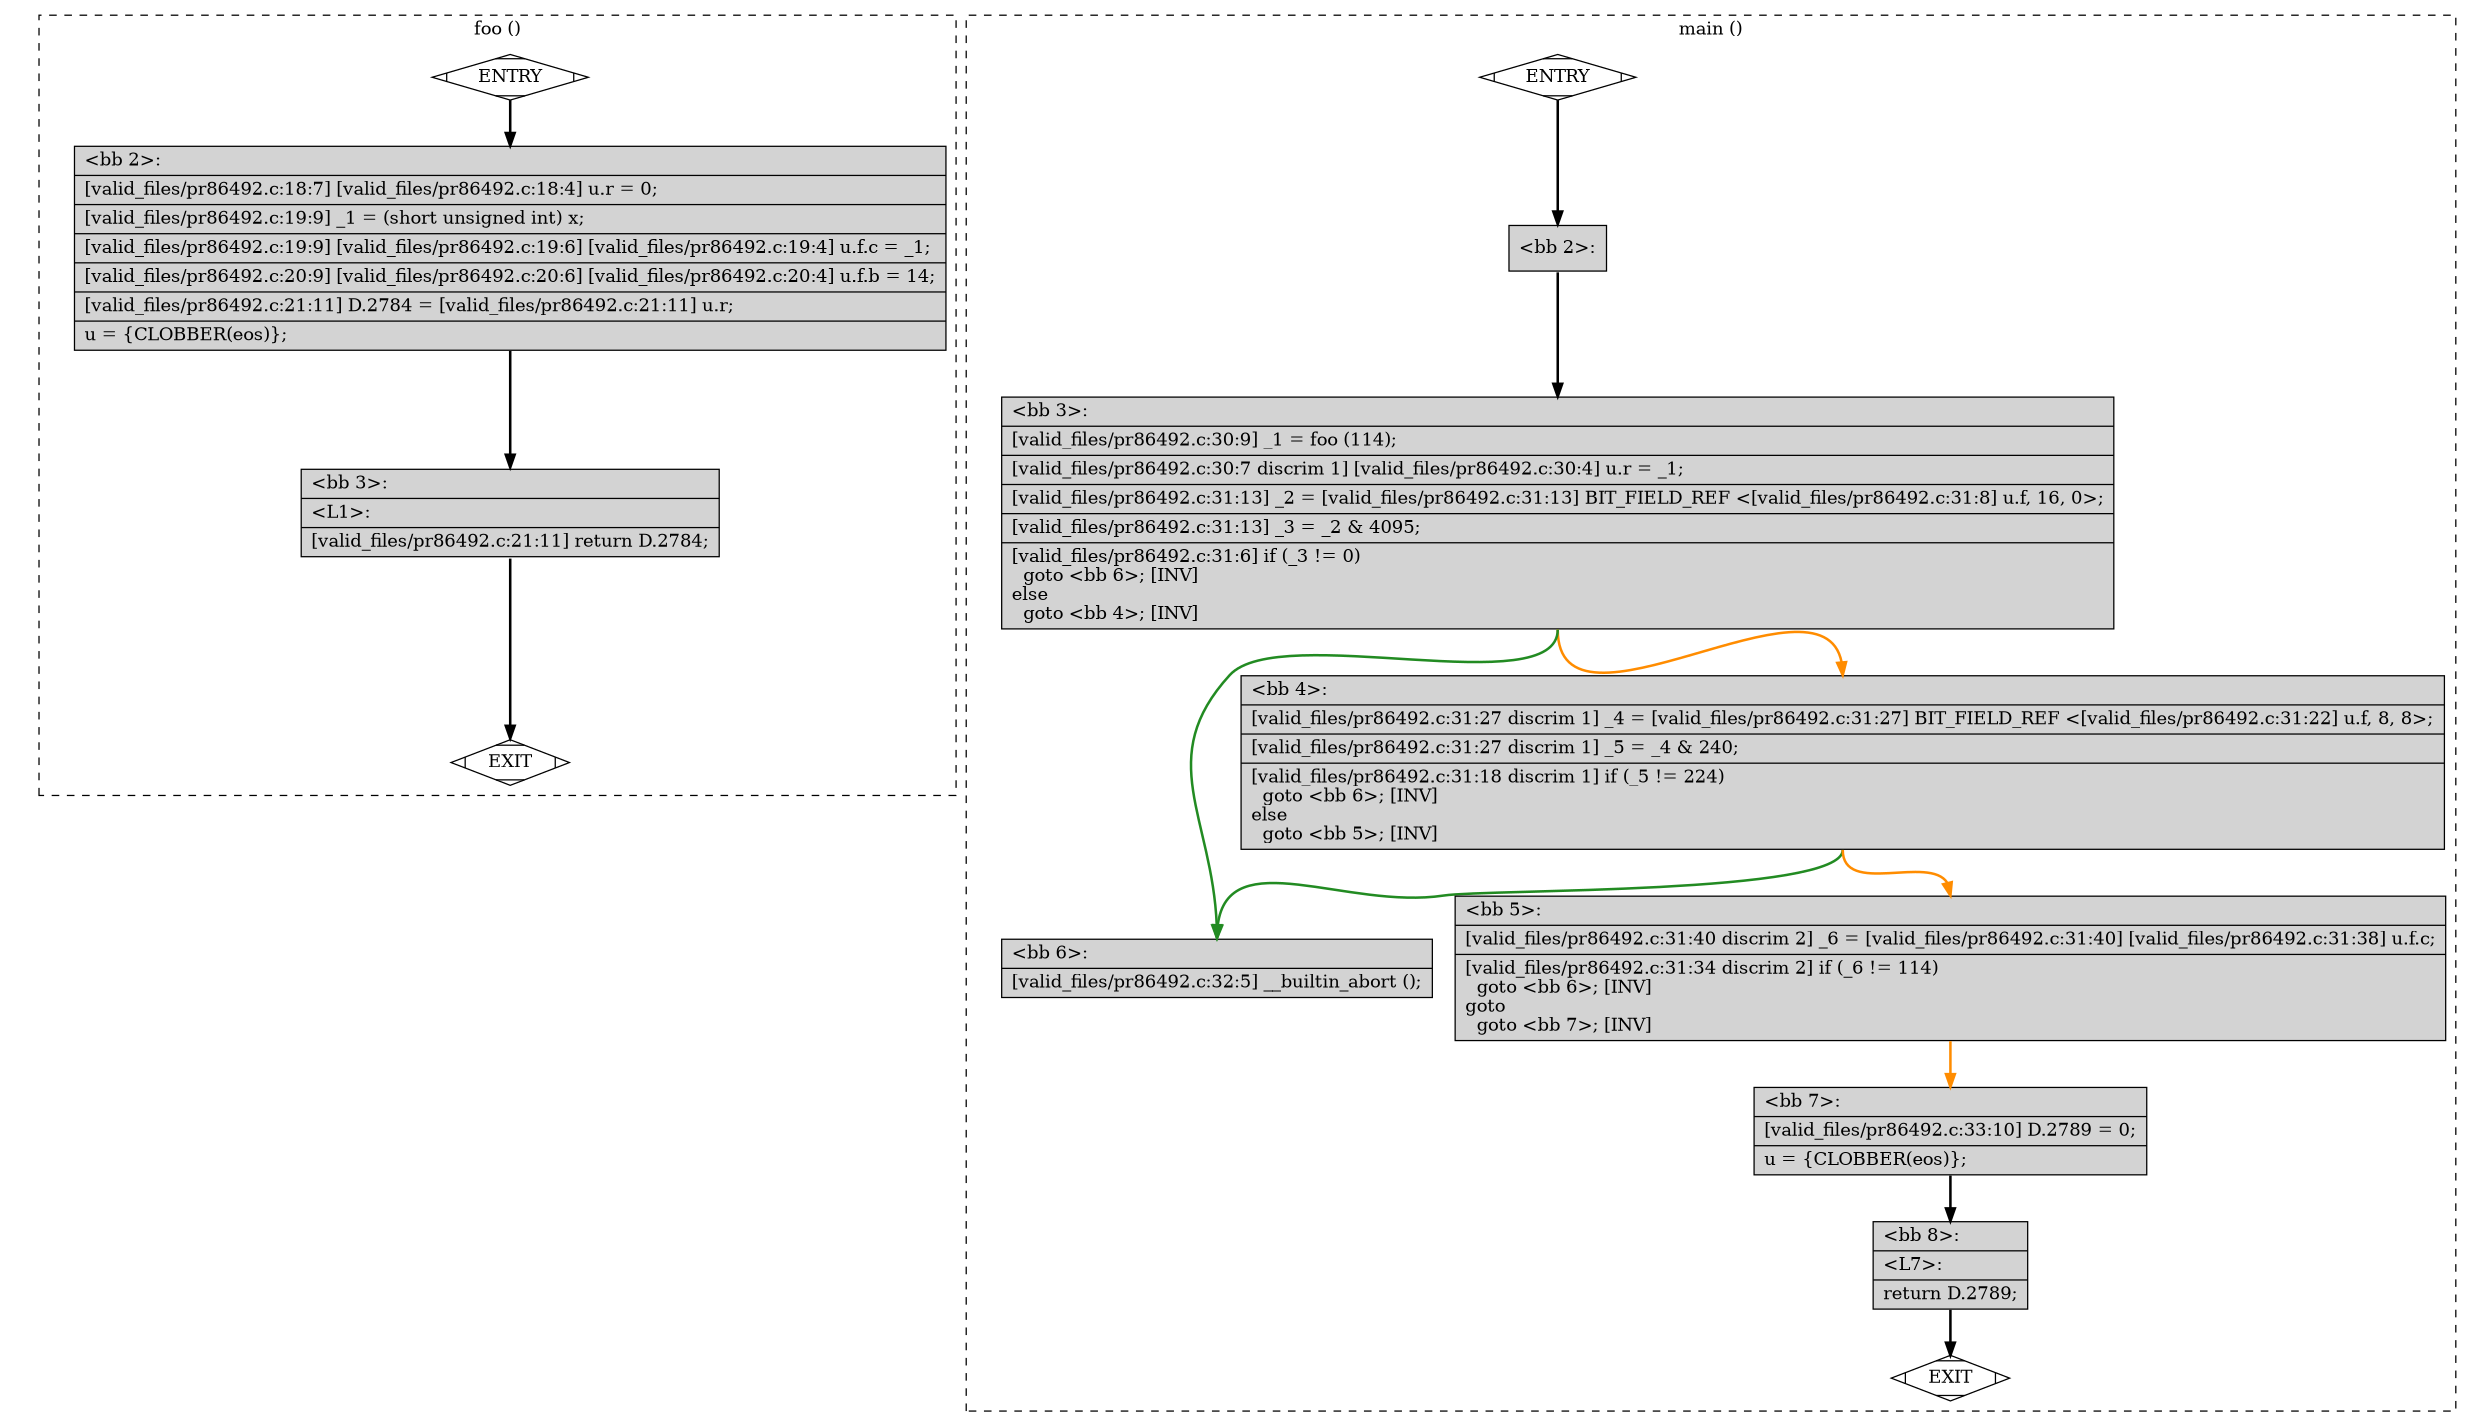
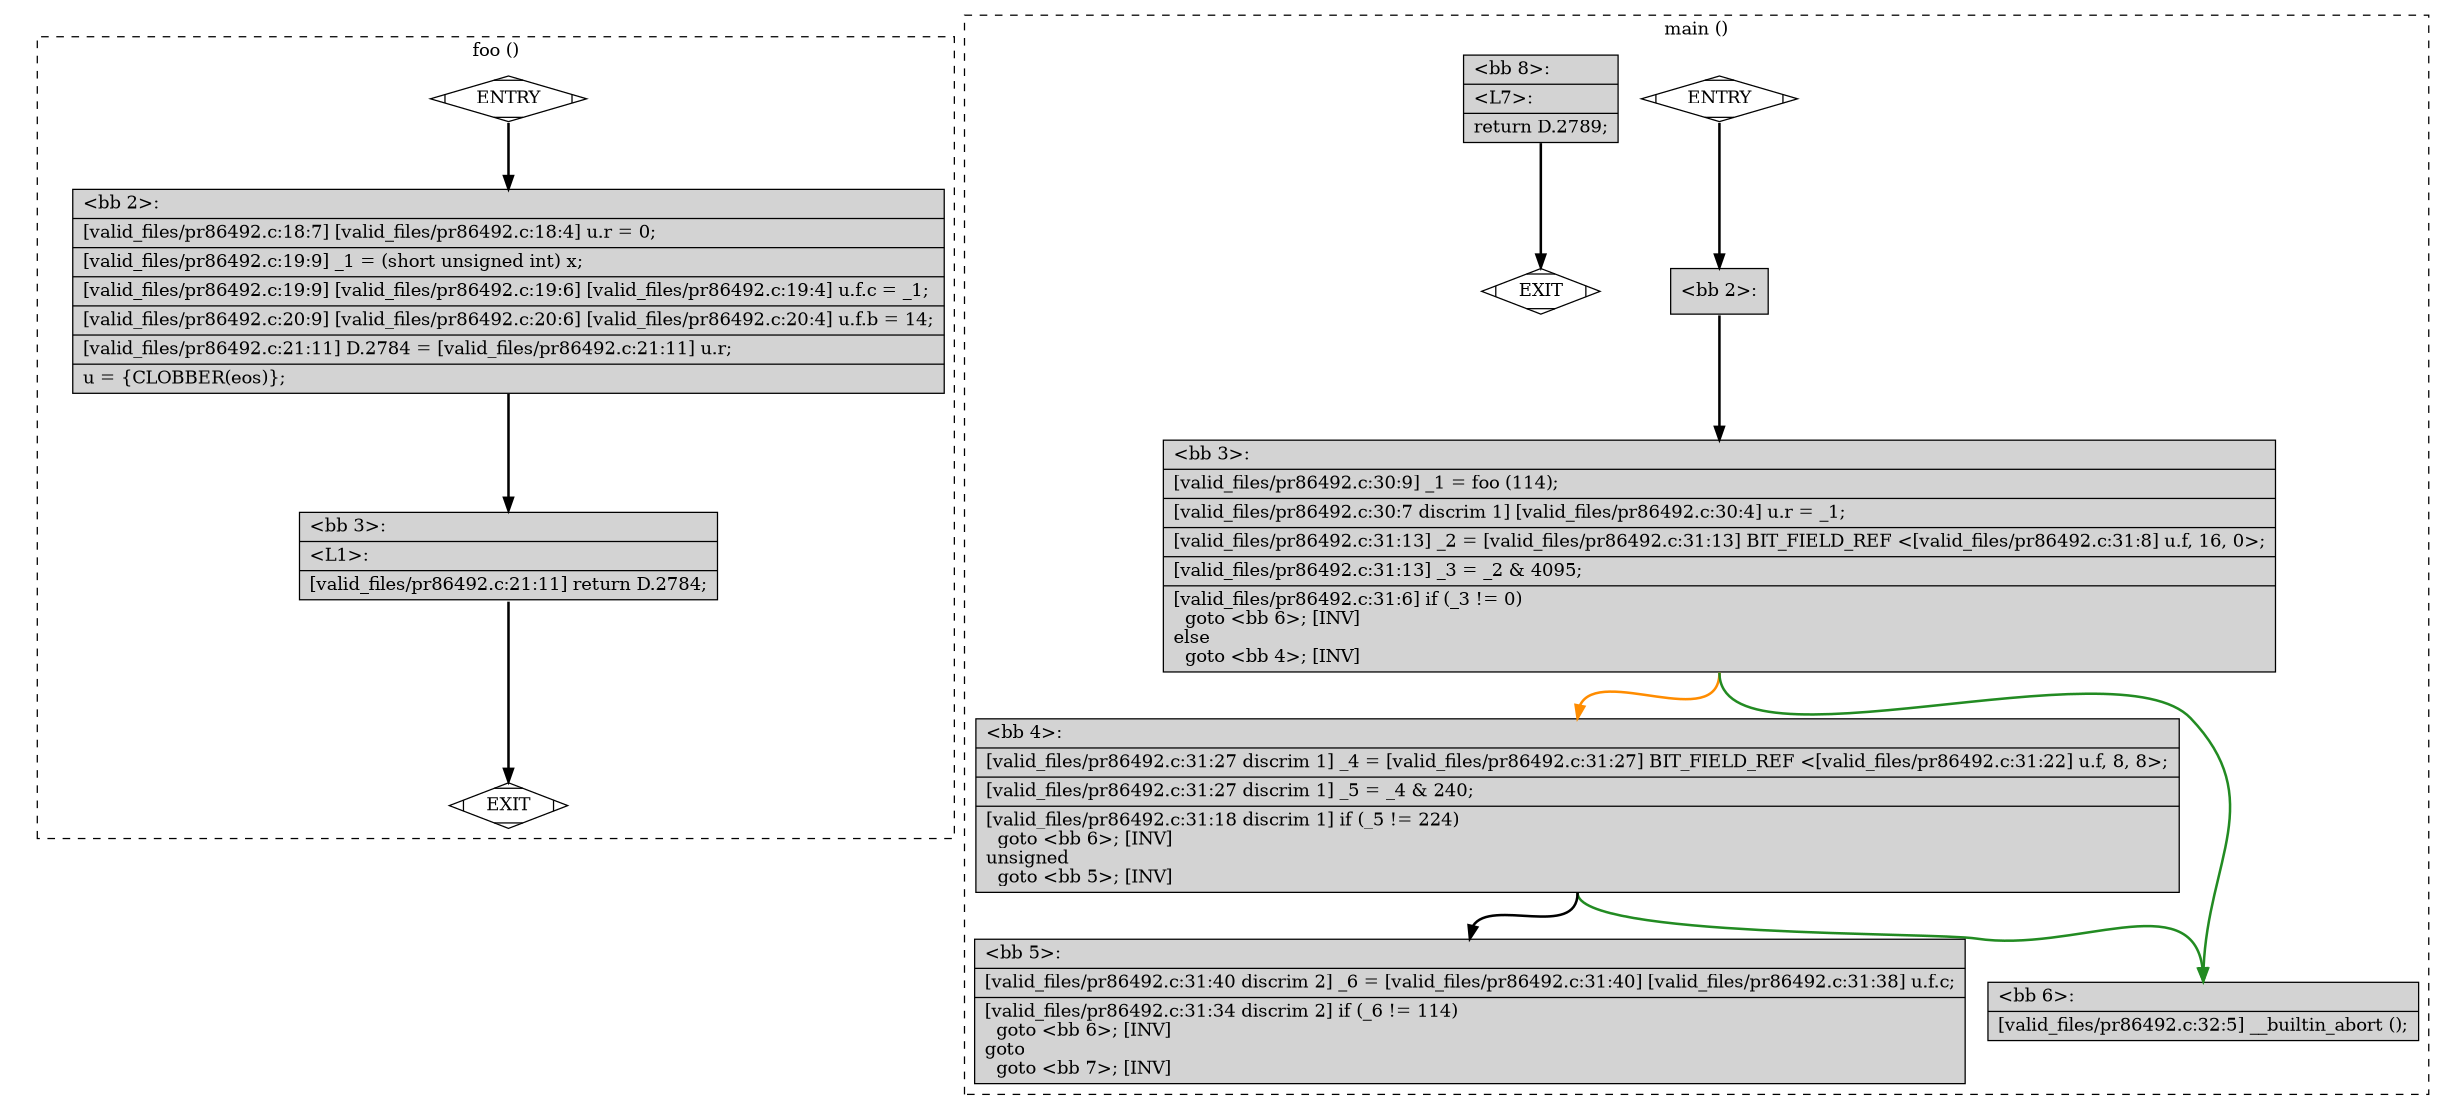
node "<bb 4>:": text "else" -> "unsigned"
edge "<bb 4>:" -> "<bb 5>:": color darkorange -> black
node "<bb 7>:": removed
